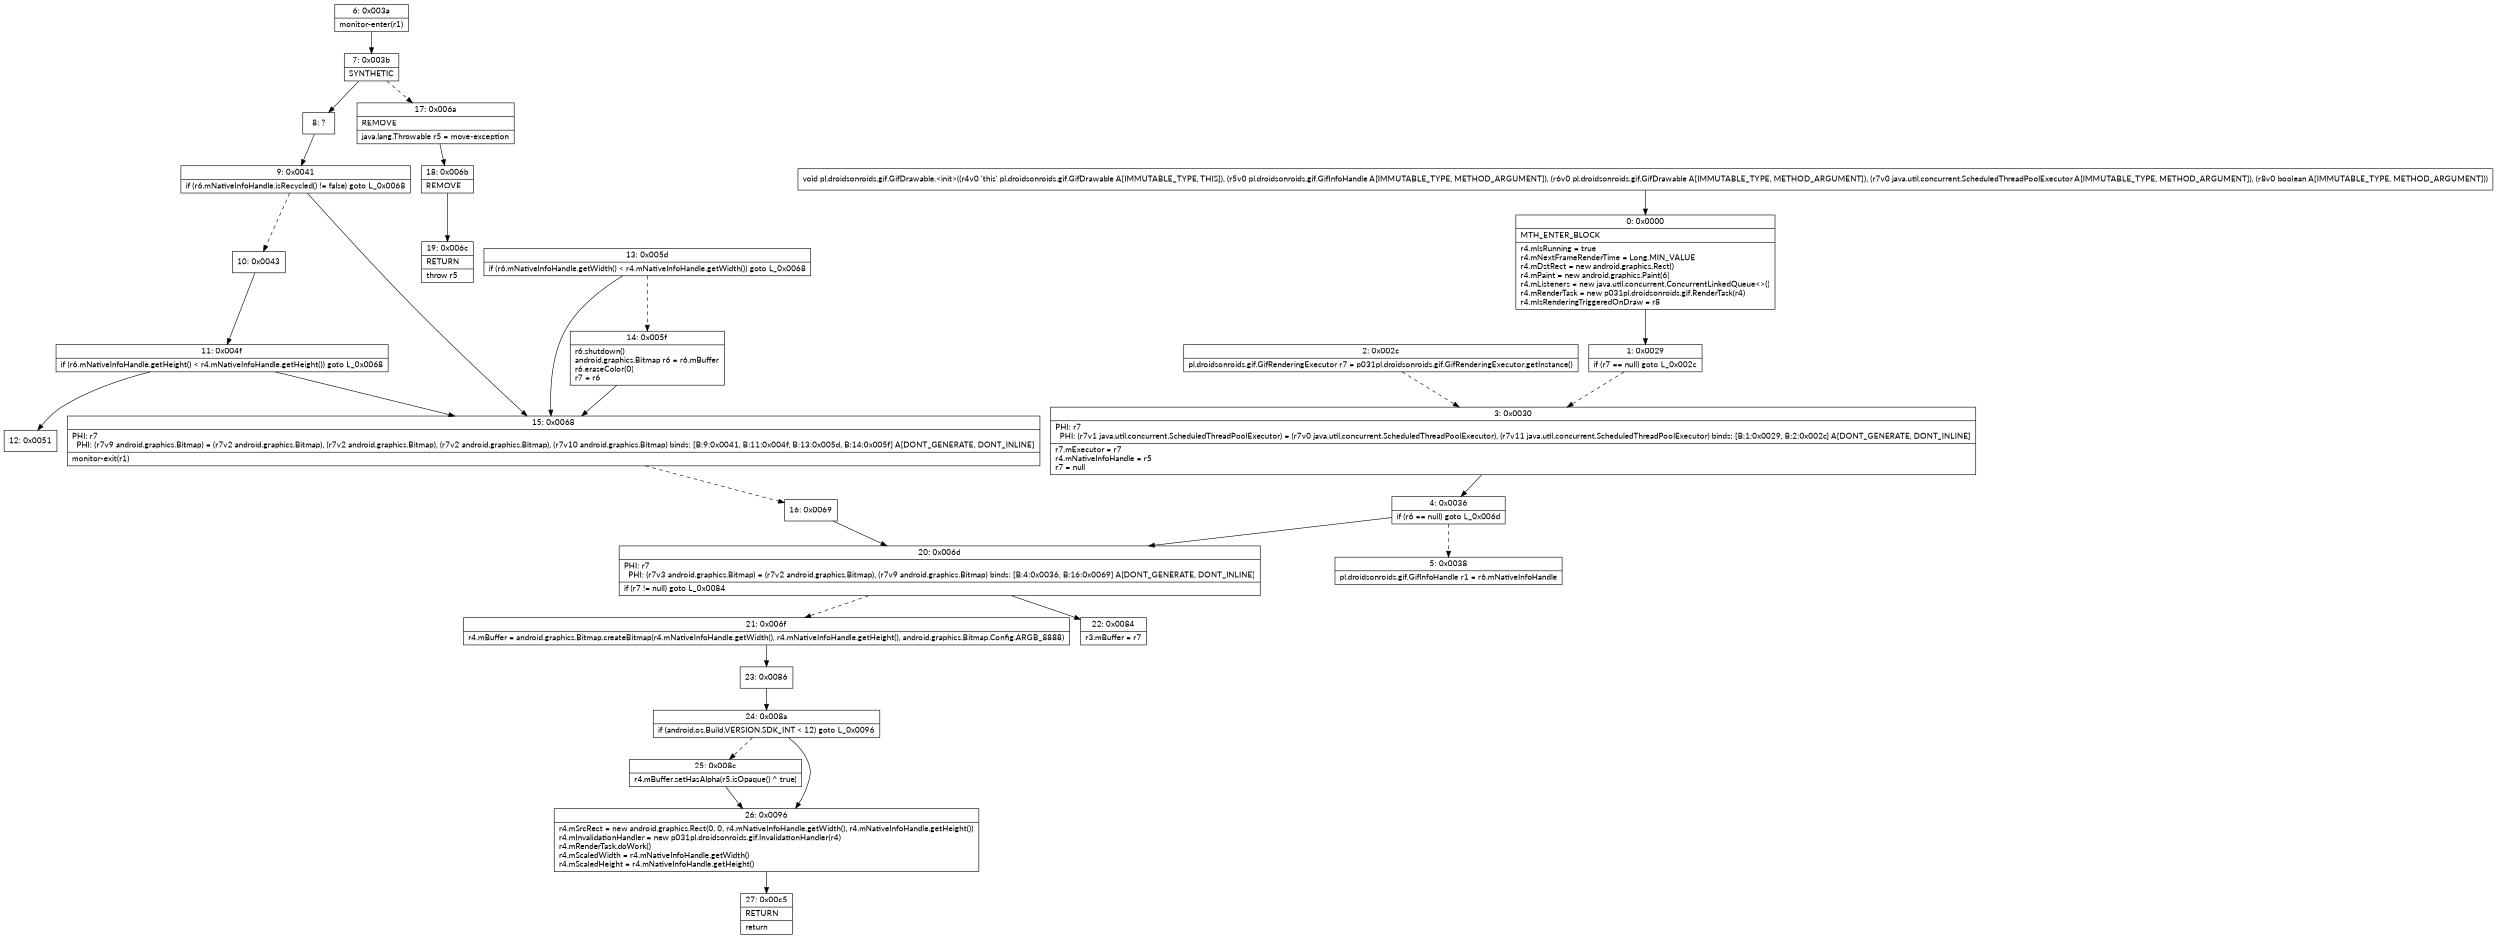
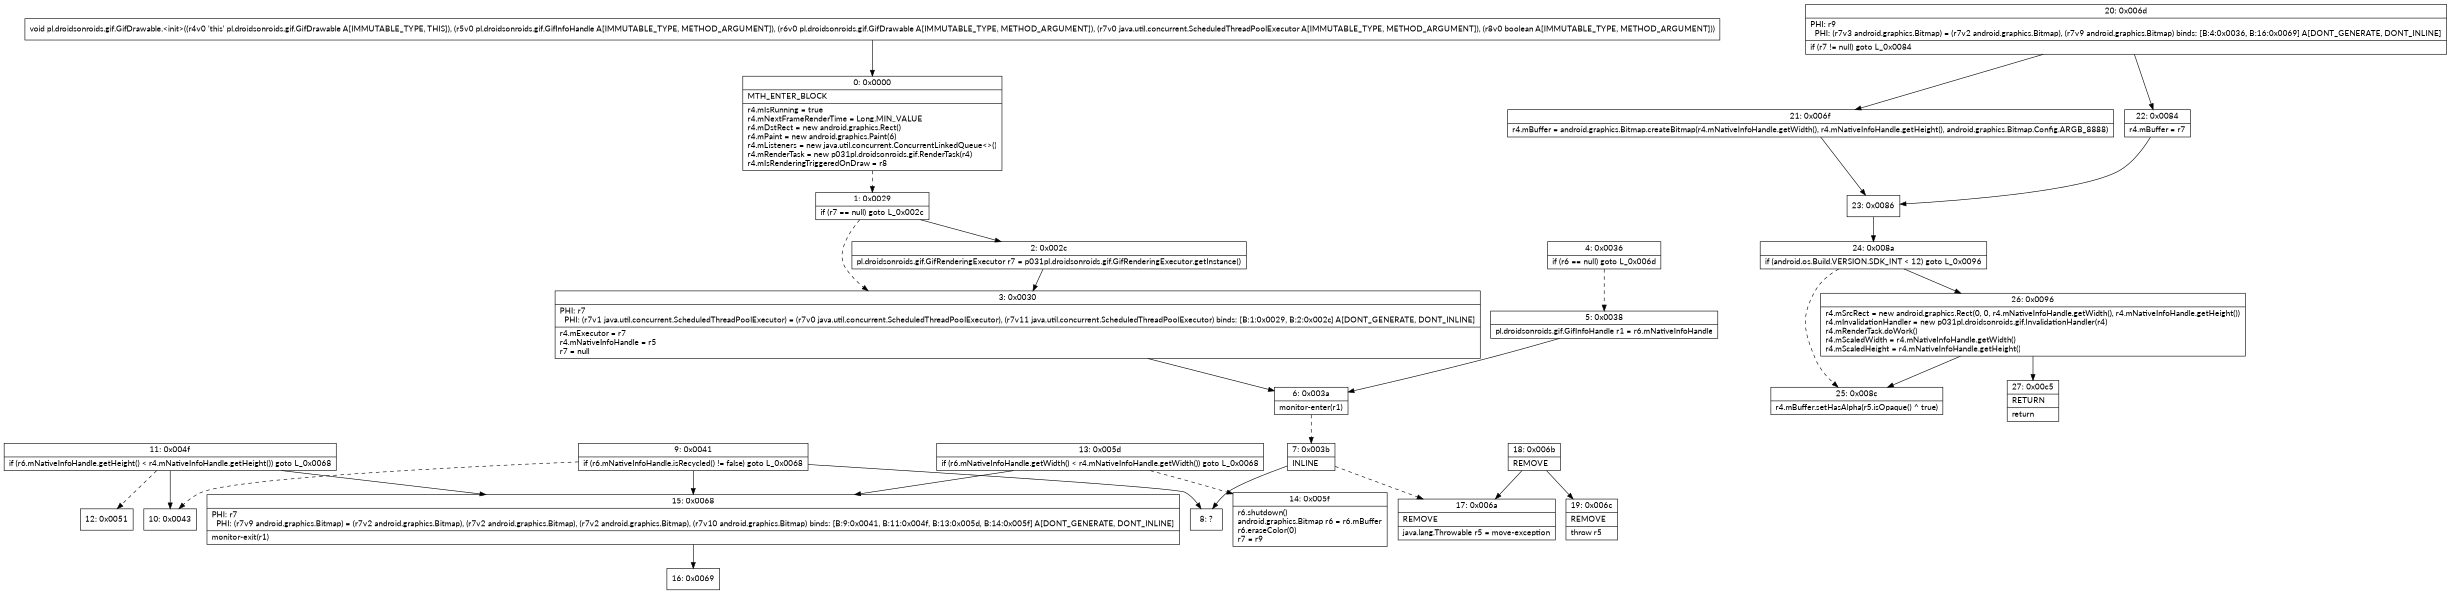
edge "6: 0x003a" -> "7: 0x003b": style solid -> dashed
node "7: 0x003b": text "SYNTHETIC" -> "INLINE"
edge "8: ?" -> "9: 0x0041": reversed
edge "17: 0x006a" -> "18: 0x006b": reversed
edge "22: 0x0084" -> "23: 0x0086": added
edge "1: 0x0029" -> "2: 0x002c": added
node "19: 0x006c": text "RETURN" -> "REMOVE"
edge "10: 0x0043" -> "11: 0x004f": reversed
edge "0: 0x0000" -> "1: 0x0029": style solid -> dashed
edge "5: 0x0038" -> "6: 0x003a": added
node "14: 0x005f": text "r7 = r6" -> "r7 = r9"
edge "2: 0x002c" -> "3: 0x0030": style dashed -> solid
edge "11: 0x004f" -> "12: 0x0051": style solid -> dashed
edge "14: 0x005f" -> "15: 0x0068": removed
node "3: 0x0030": text "r7.mExecutor = r7" -> "r4.mExecutor = r7"
edge "3: 0x0030" -> "4: 0x0036": now "3: 0x0030" -> "6: 0x003a"
edge "15: 0x0068" -> "16: 0x0069": style dashed -> solid
edge "4: 0x0036" -> "20: 0x006d": removed
edge "16: 0x0069" -> "20: 0x006d": removed
node "20: 0x006d": text "PHI: r7" -> "PHI: r9"
edge "20: 0x006d" -> "21: 0x006f": style dashed -> solid
node "22: 0x0084": text "r3.mBuffer = r7" -> "r4.mBuffer = r7"
edge "25: 0x008c" -> "26: 0x0096": reversed
